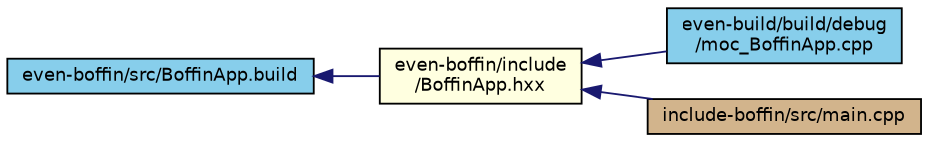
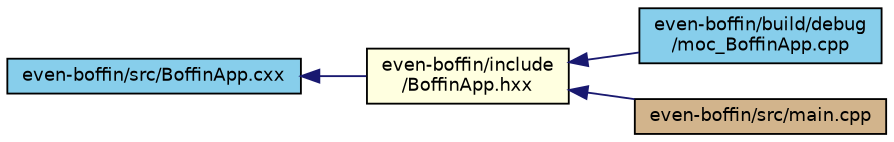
node "even-build/build/debug /moc_BoffinApp.cpp": label "even-build/build/debug /moc_BoffinApp.cpp" -> "even-boffin/build/debug /moc_BoffinApp.cpp"
node "even-boffin/src/BoffinApp.build": label "even-boffin/src/BoffinApp.build" -> "even-boffin/src/BoffinApp.cxx"
node "include-boffin/src/main.cpp": label "include-boffin/src/main.cpp" -> "even-boffin/src/main.cpp"
